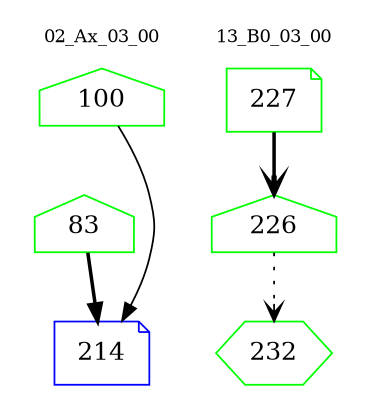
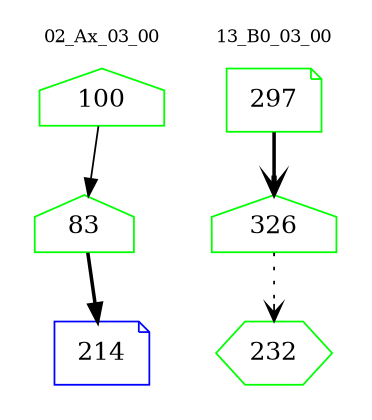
node "227": label "227" -> "297"
edge "100" -> "214": now "100" -> "83"
node "226": label "226" -> "326"
